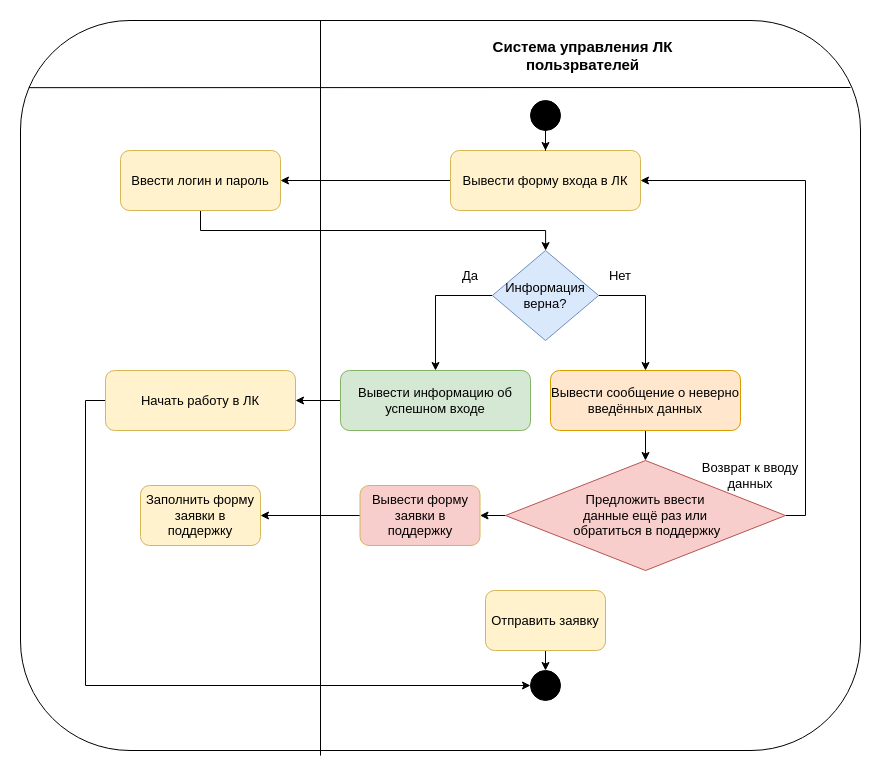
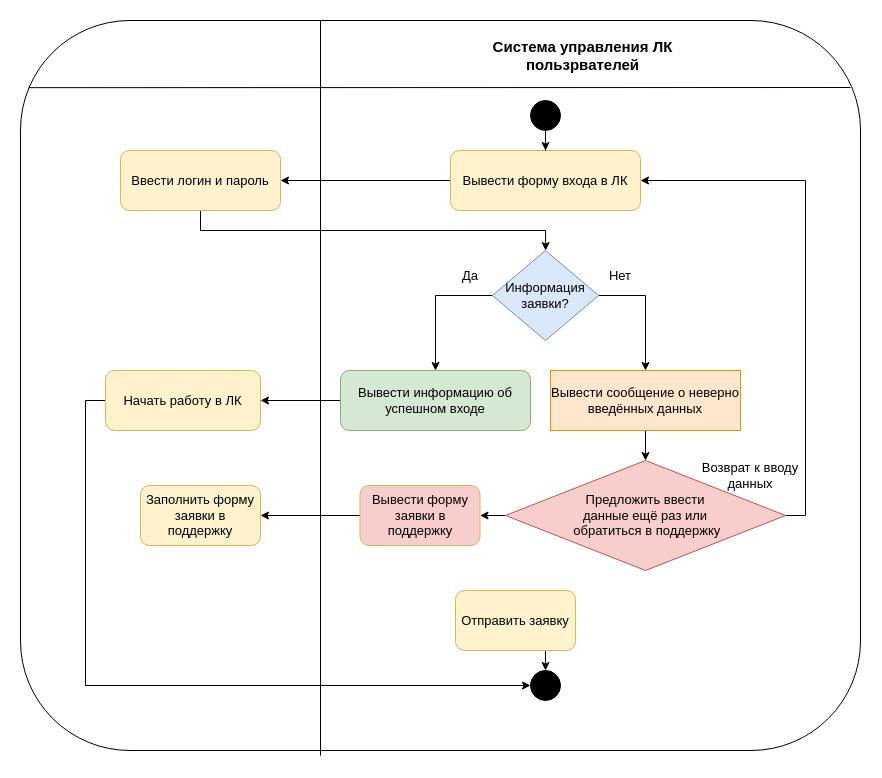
node "Информация верна?": label "Информация верна?" -> "Информация заявки?"
node "Начать работу в ЛК": size 190x60 -> 155x60
node "Вывести сообщение о неверно введённых данных": shape rounded rectangle -> rectangle
node "Отправить заявку": moved (546, 621) -> (516, 621)
